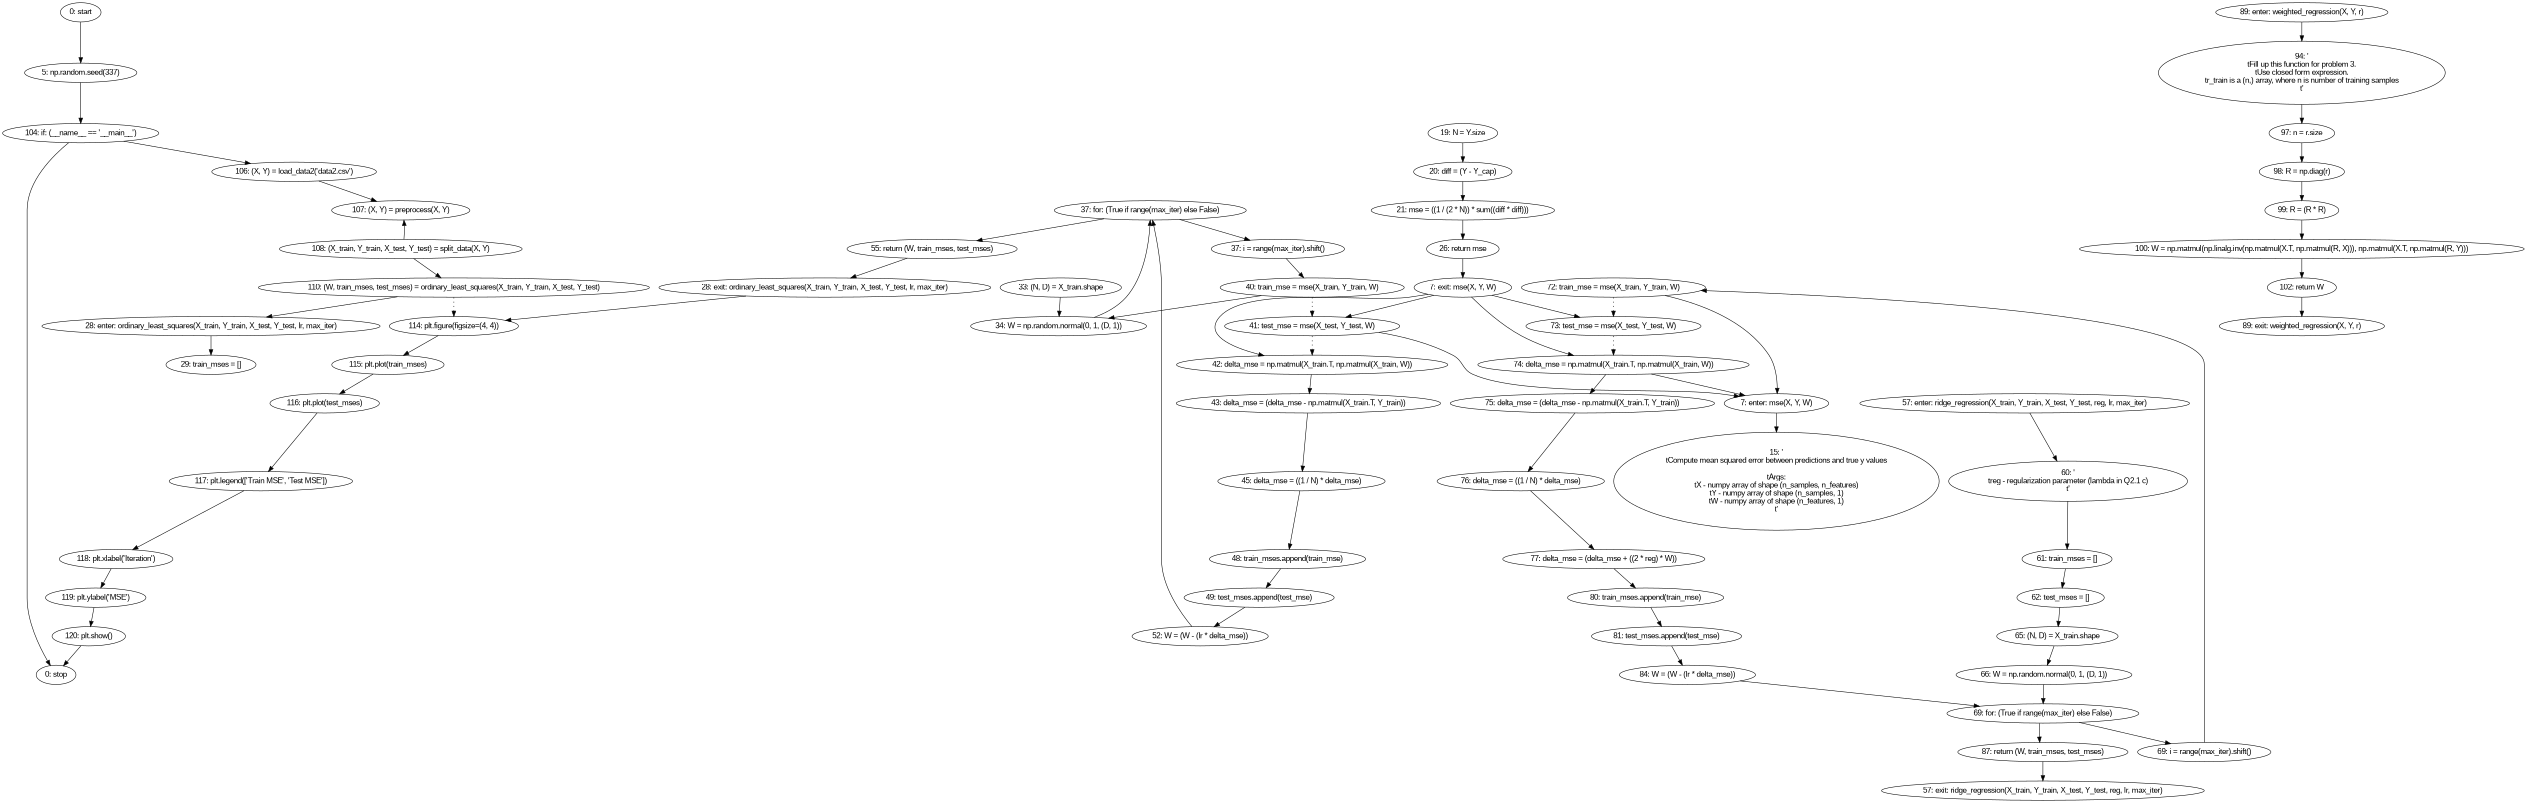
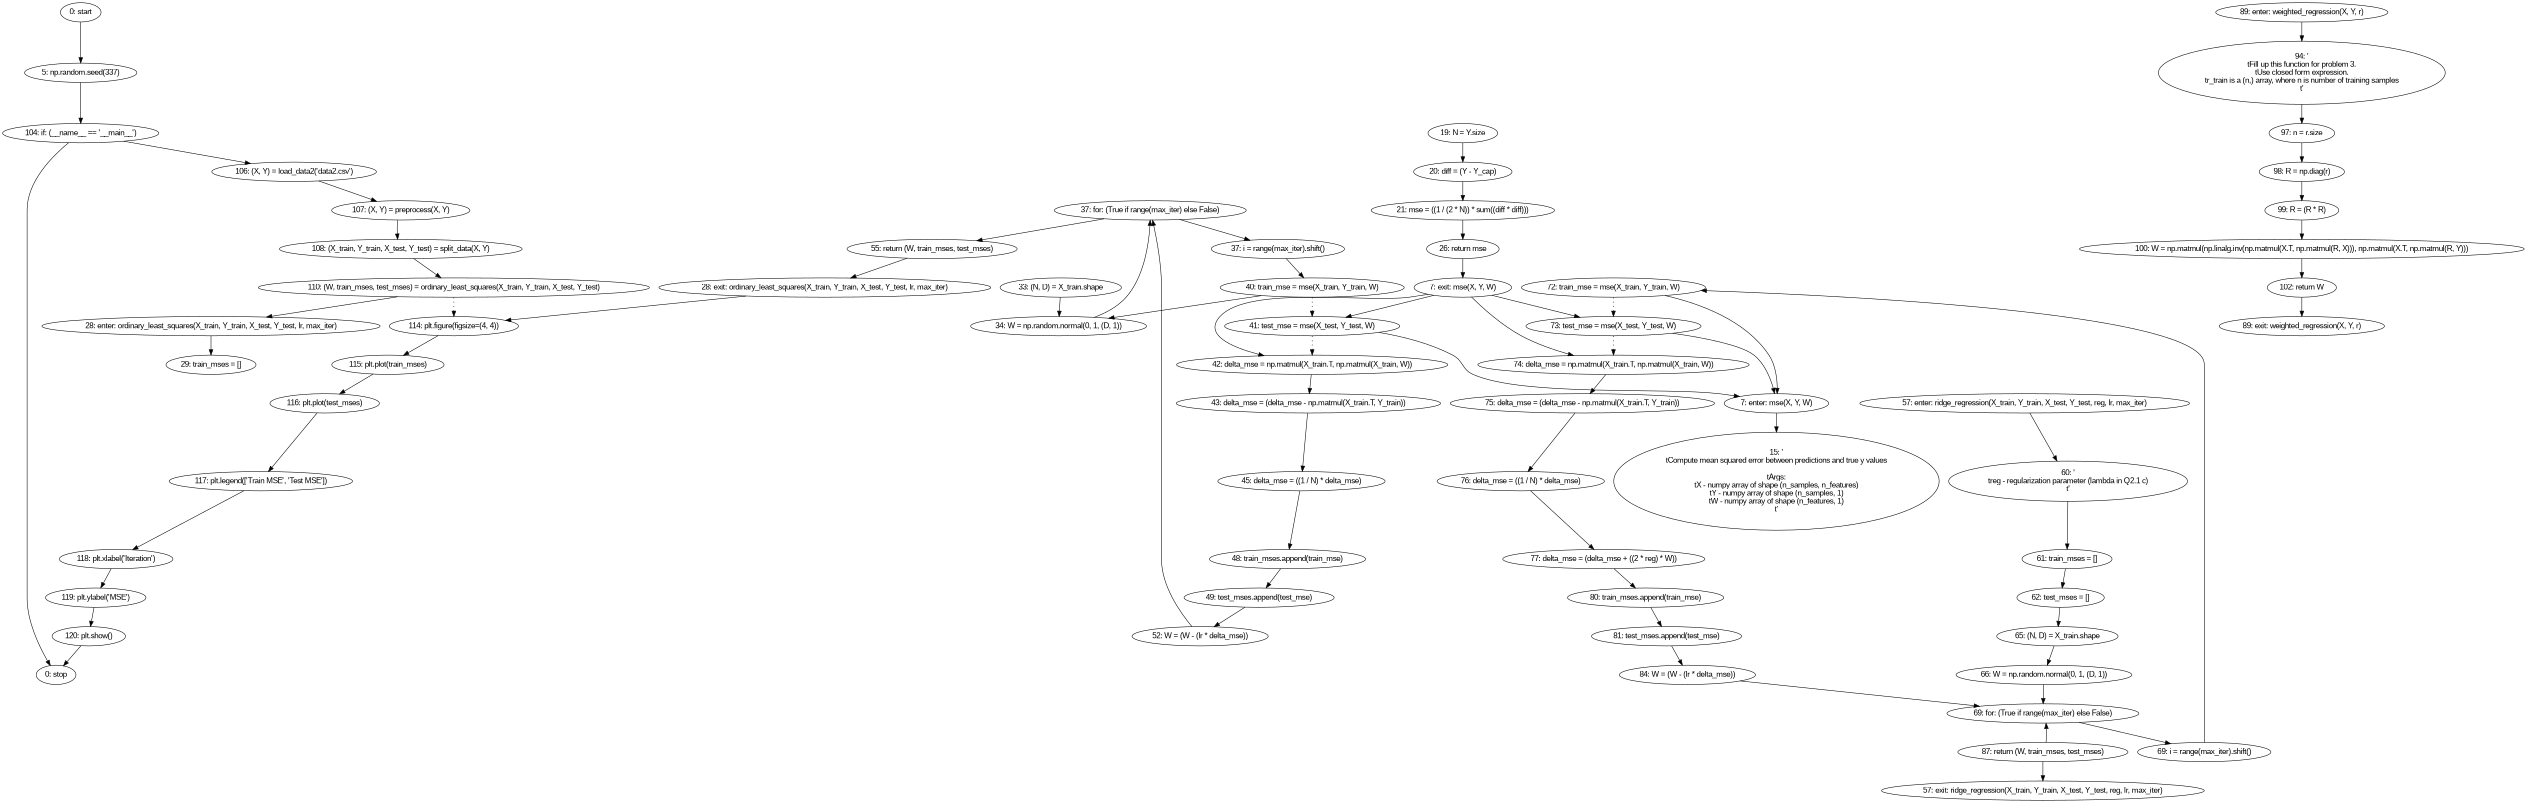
edge "108: (X_train, Y_train, X_test, Y_test) = split_data(X, Y)" -> "107: (X, Y) = preprocess(X, Y)": reversed
edge "74: delta_mse = np.matmul(X_train.T, np.matmul(X_train, W))" -> "7: enter: mse(X, Y, W)": now "73: test_mse = mse(X_test, Y_test, W)" -> "7: enter: mse(X, Y, W)"
edge "69: for: (True if range(max_iter) else False)" -> "87: return (W, train_mses, test_mses)": reversed
